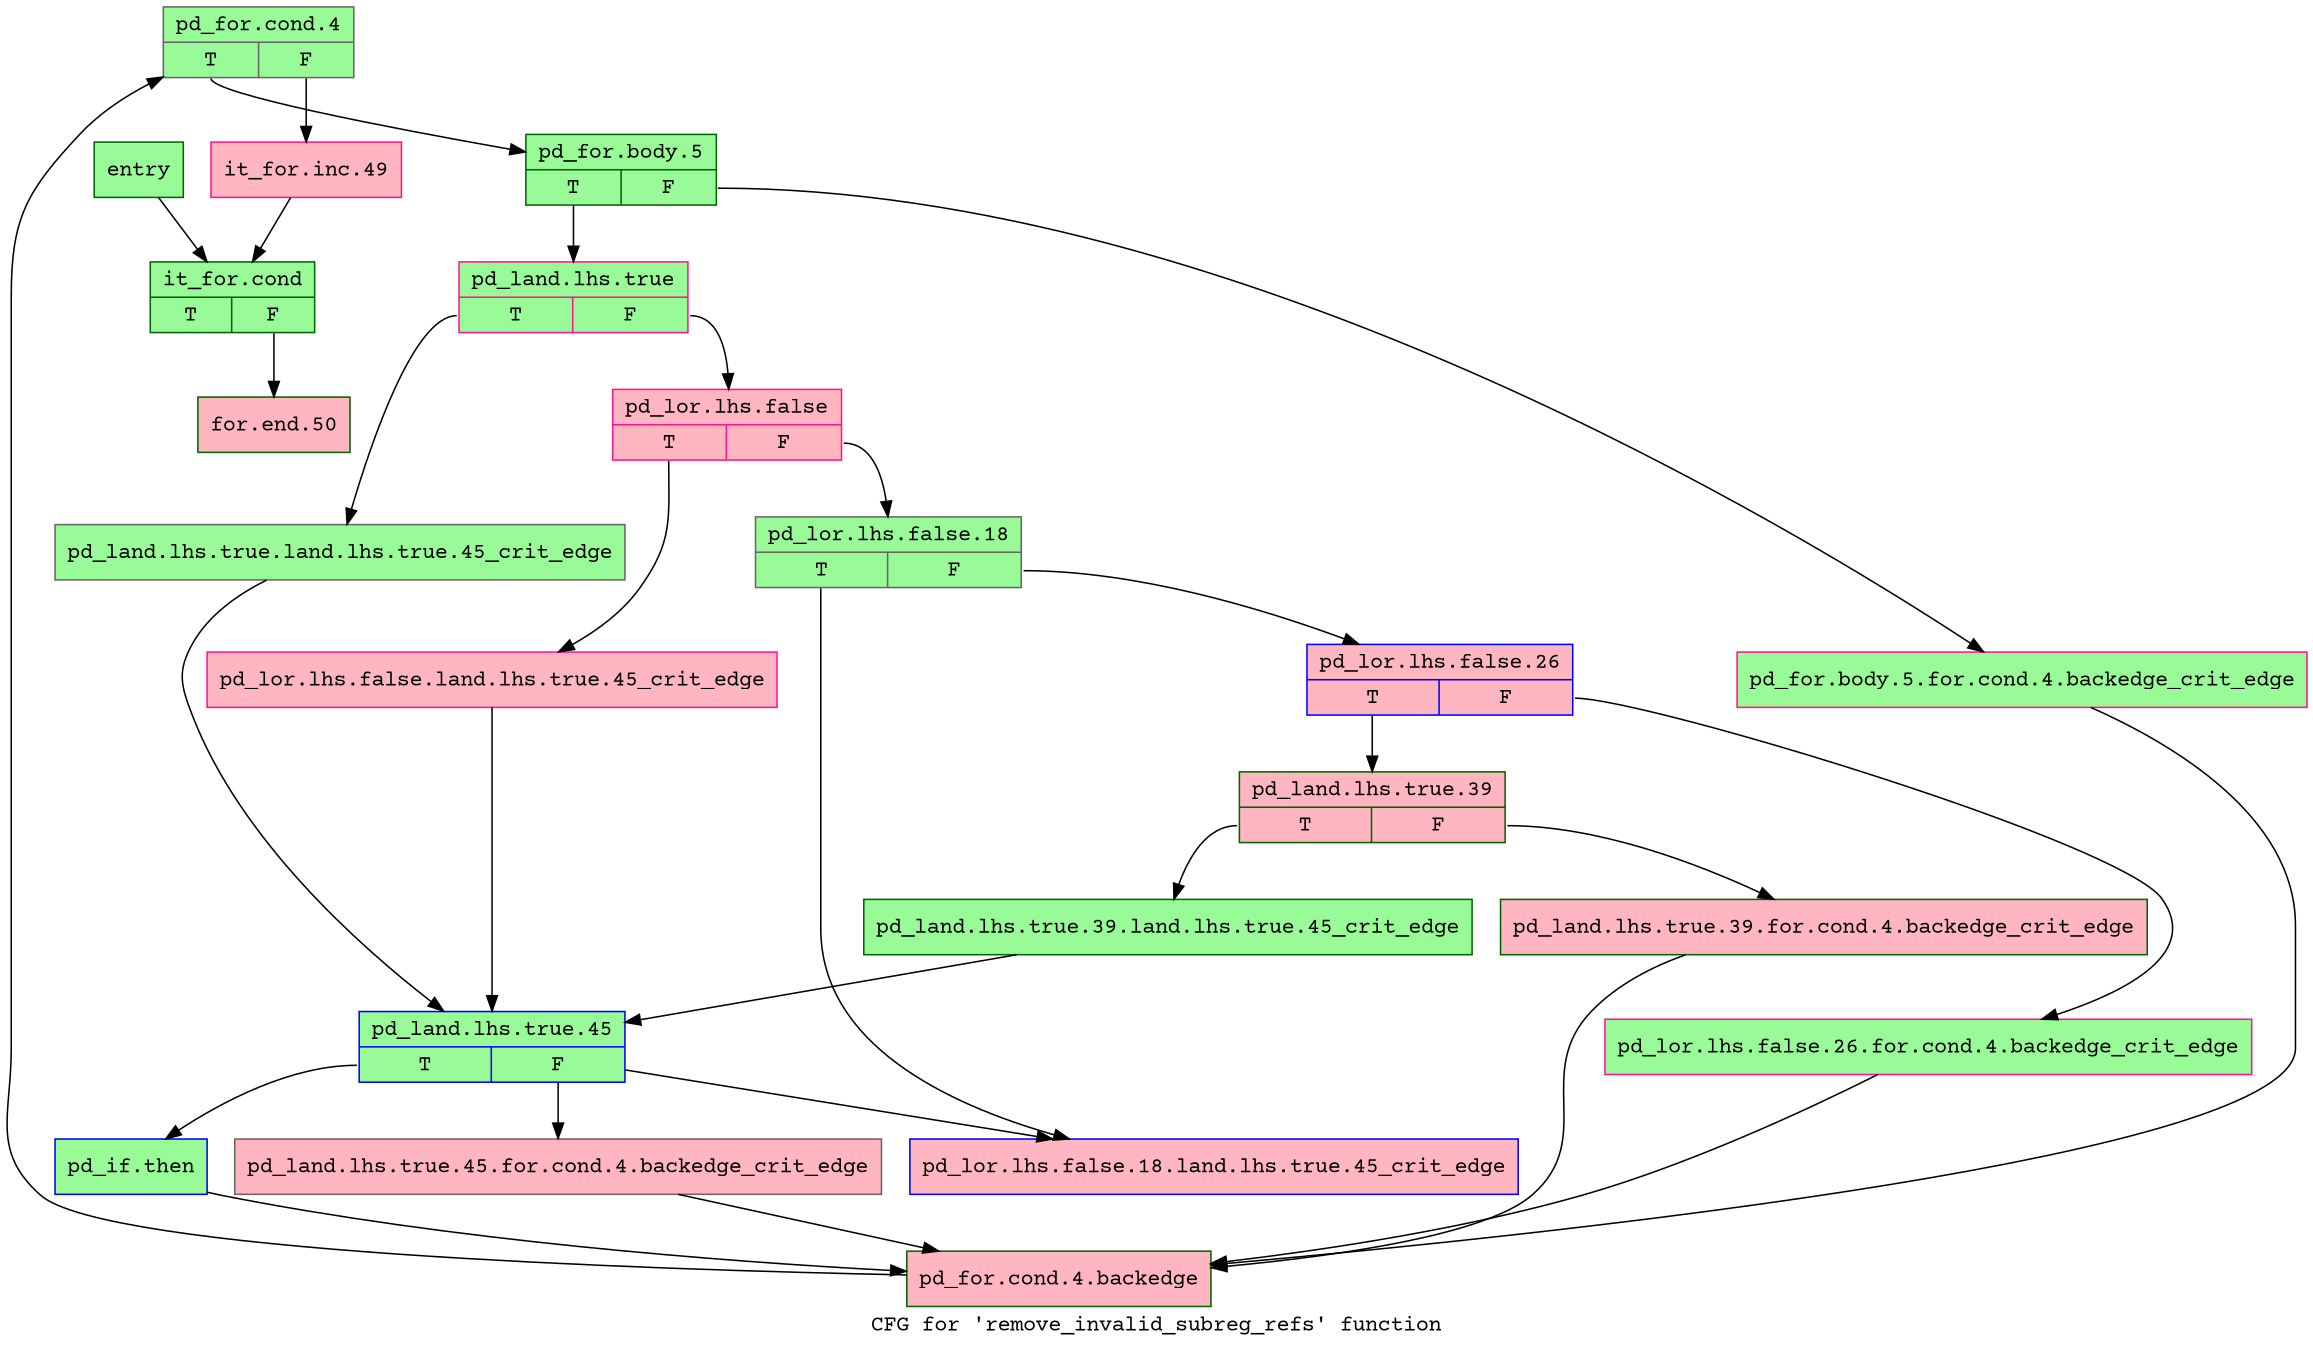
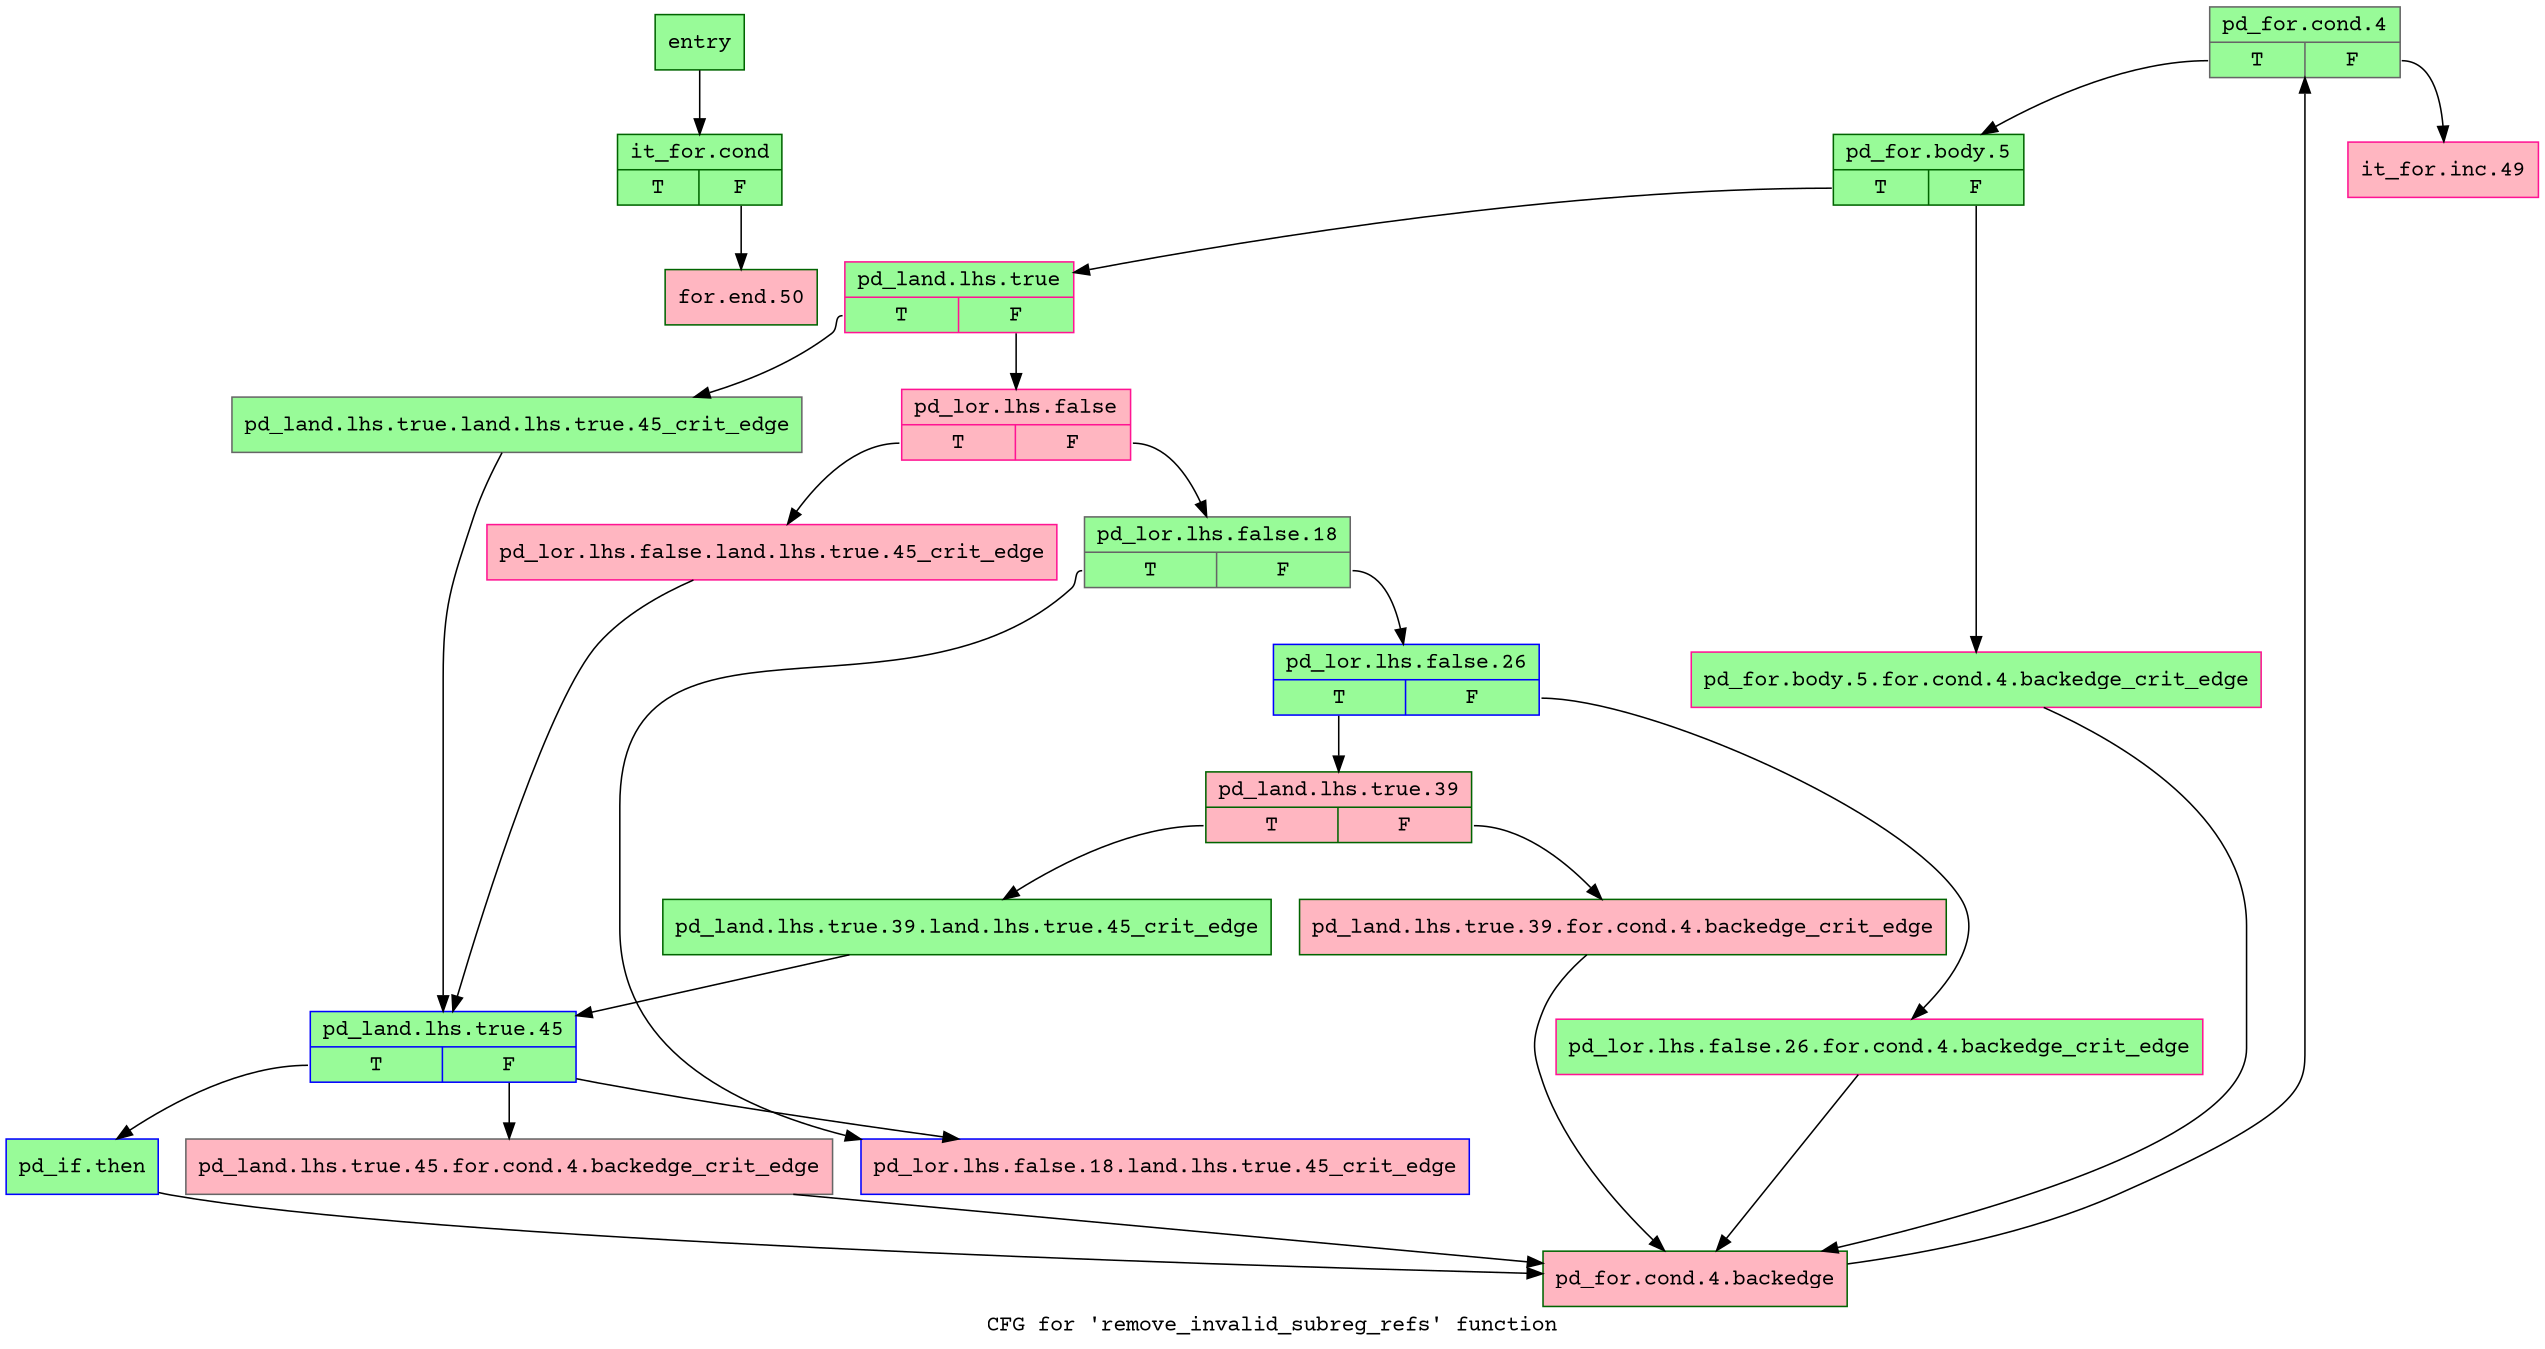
edge "it_for.inc.49" -> "it_for.cond": removed
node "pd_lor.lhs.false.26": fillcolor lightpink -> palegreen
